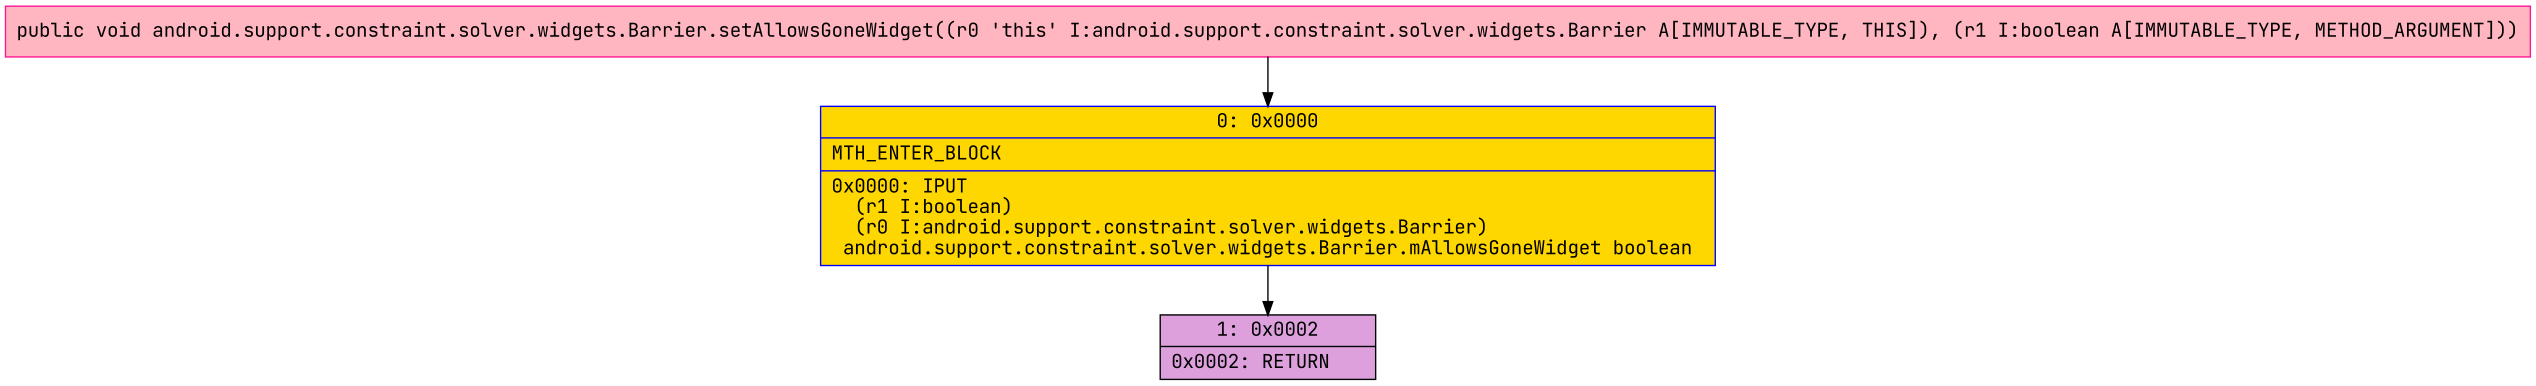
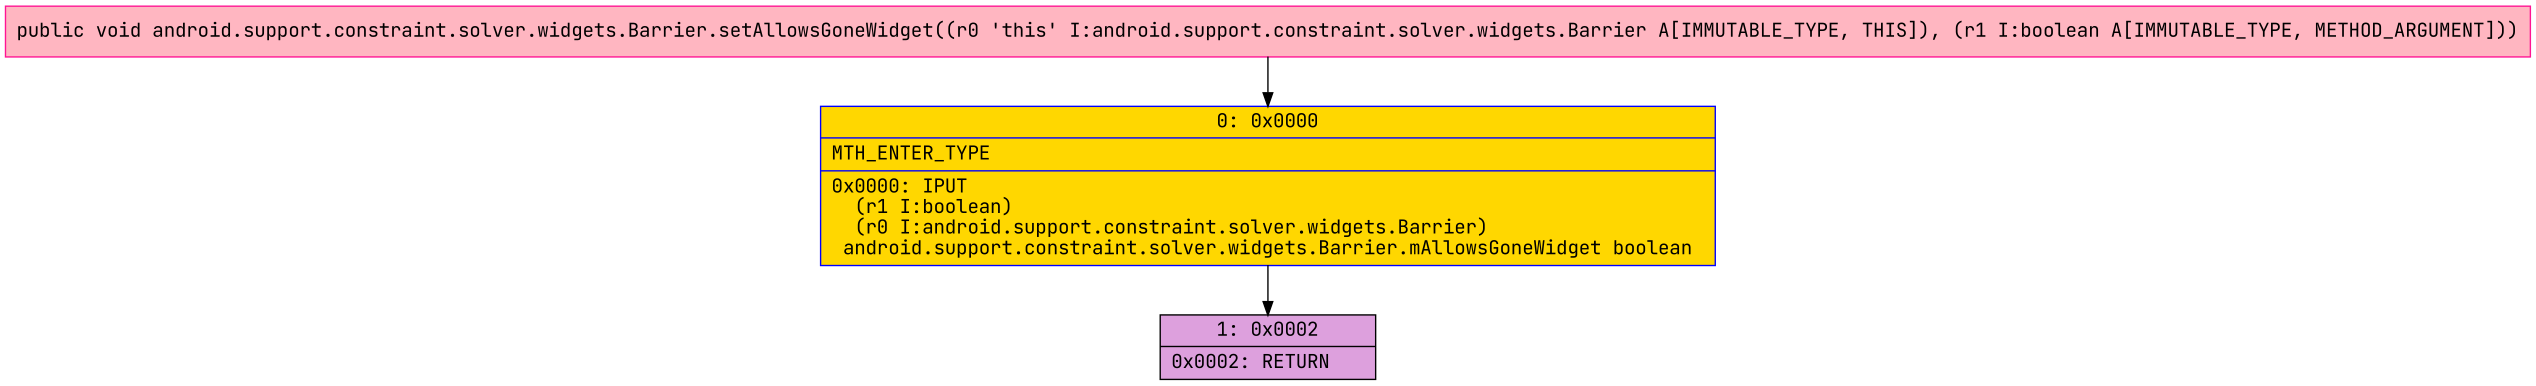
node "0: 0x0000": text "MTH_ENTER_BLOCK" -> "MTH_ENTER_TYPE"
